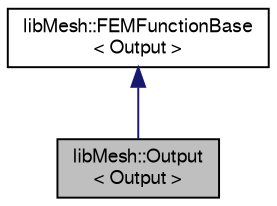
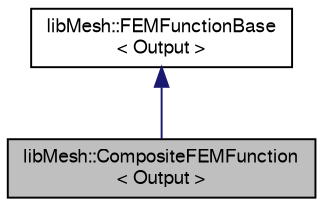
node "libMesh::Output < Output >": label "libMesh::Output < Output >" -> "libMesh::CompositeFEMFunction < Output >"
